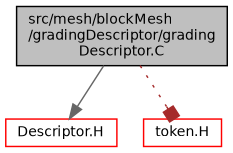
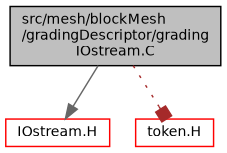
node "src/mesh/blockMesh /gradingDescriptor/grading Descriptor.C": label "src/mesh/blockMesh /gradingDescriptor/grading Descriptor.C" -> "src/mesh/blockMesh /gradingDescriptor/grading IOstream.C"
node "Descriptor.H": label "Descriptor.H" -> "IOstream.H"
